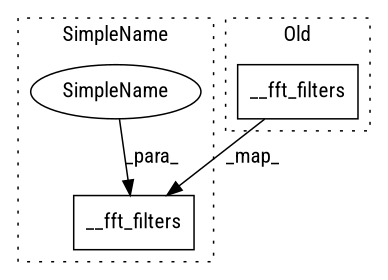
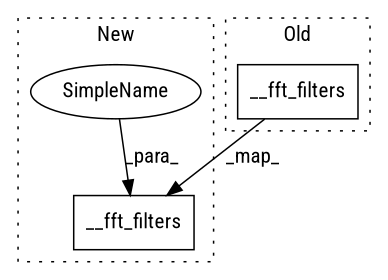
cluster "SimpleName": label "SimpleName" -> "New"
